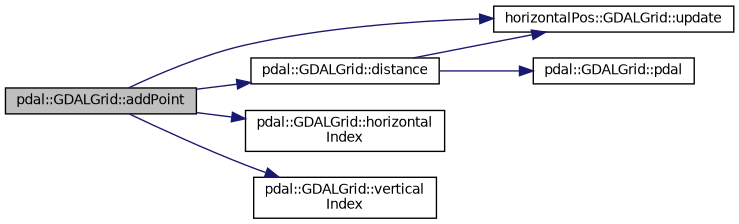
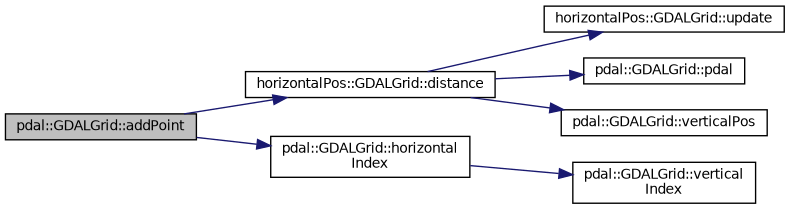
edge "pdal::GDALGrid::addPoint" -> "horizontalPos::GDALGrid::update": removed
node "pdal::GDALGrid::distance": label "pdal::GDALGrid::distance" -> "horizontalPos::GDALGrid::distance"
node "pdal::GDALGrid::verticalPos": added
edge "pdal::GDALGrid::addPoint" -> "pdal::GDALGrid::vertical Index": now "pdal::GDALGrid::horizontal Index" -> "pdal::GDALGrid::vertical Index"
